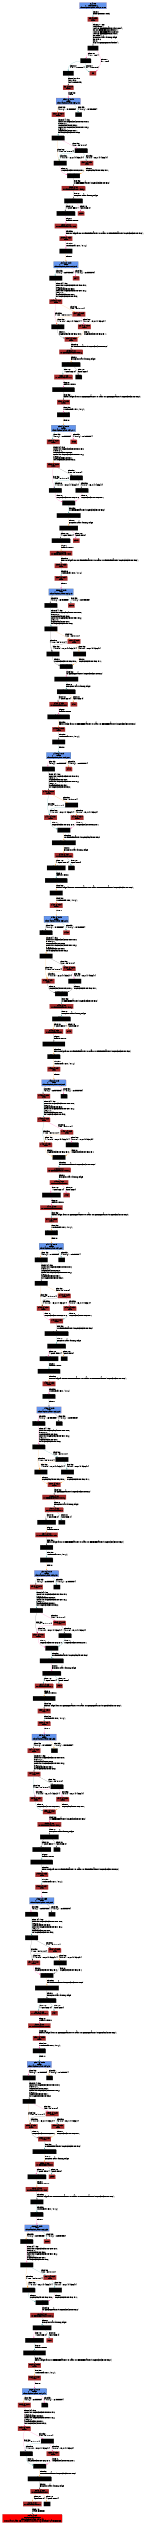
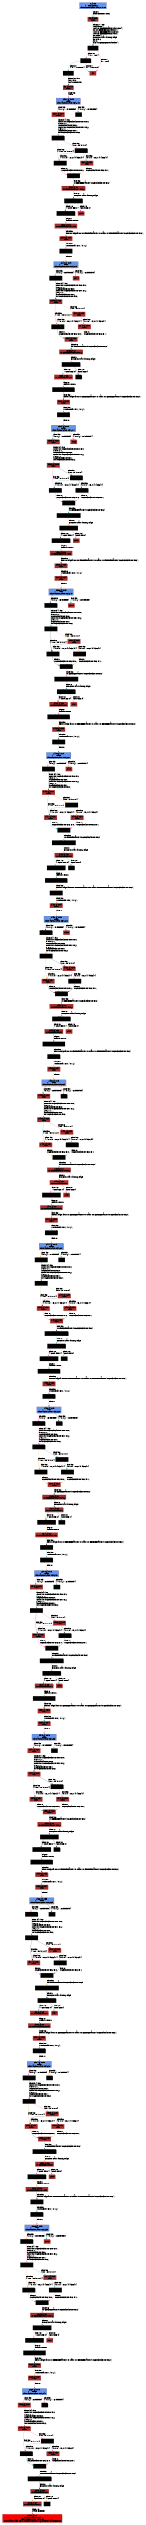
node "0 @ N8 main entry AbstractionState: ABS0: true": label "0 @ N8 main entry AbstractionState: ABS0: true" -> "0 @ N8 entry entry AbstractionState: ABS0: true"
